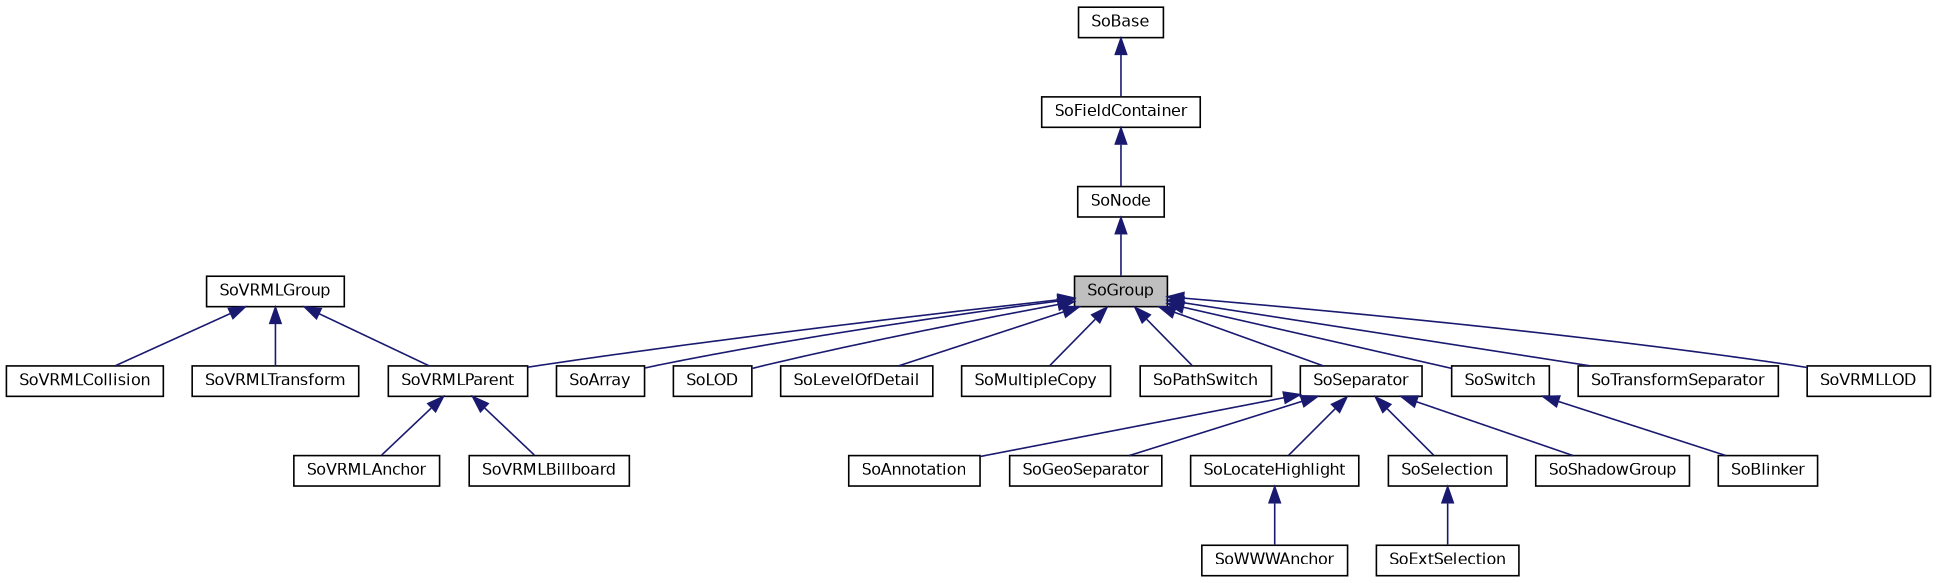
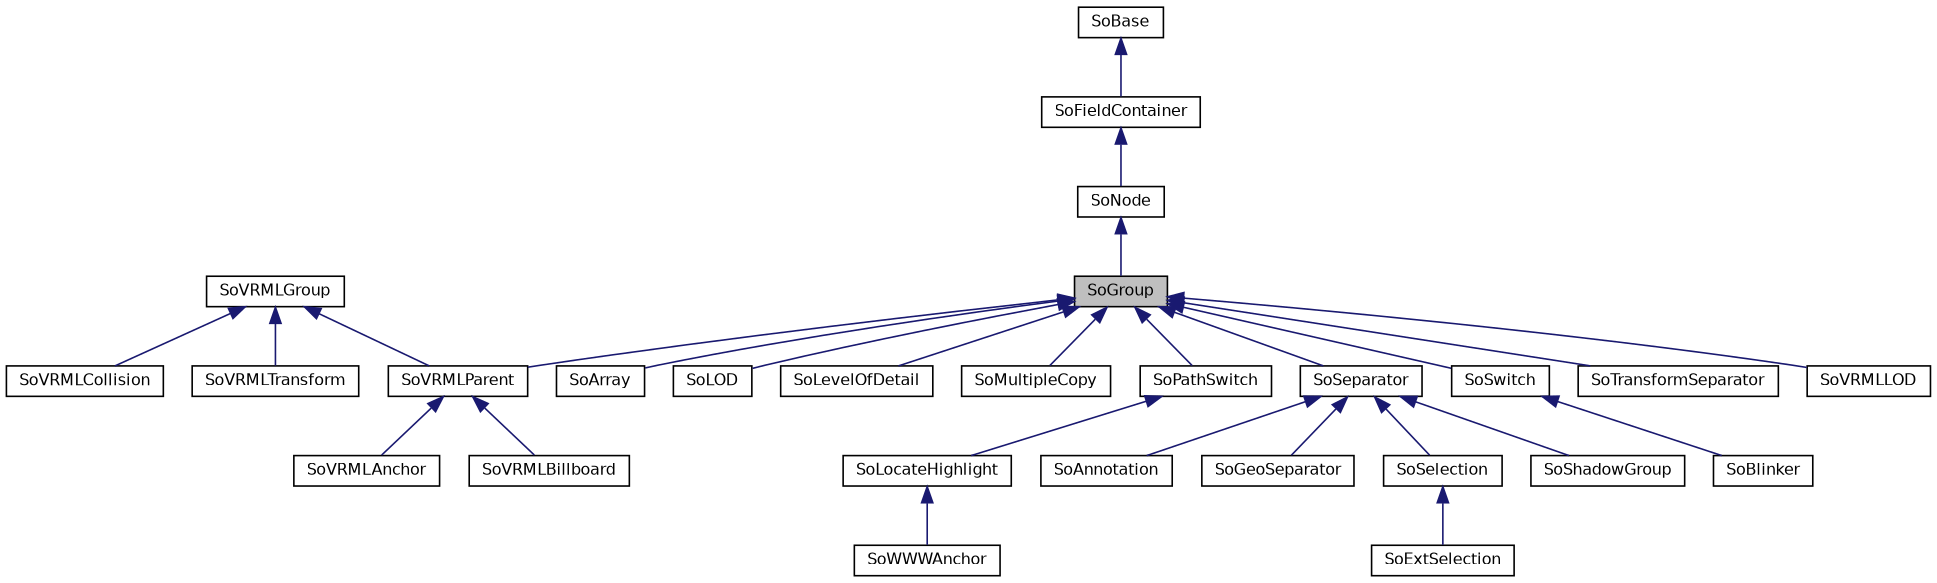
edge "SoLocateHighlight" -> "SoSeparator": now "SoLocateHighlight" -> "SoPathSwitch"
